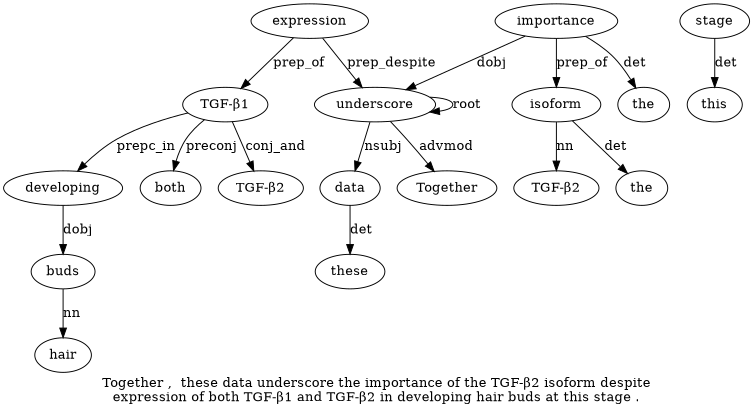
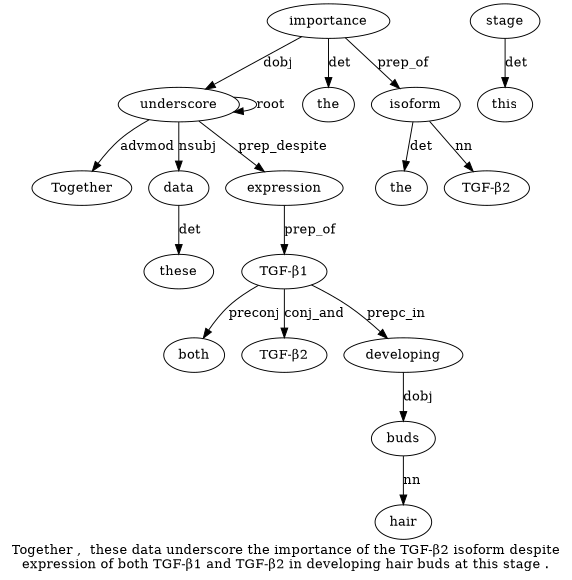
edge "expression" -> "underscore": reversed
